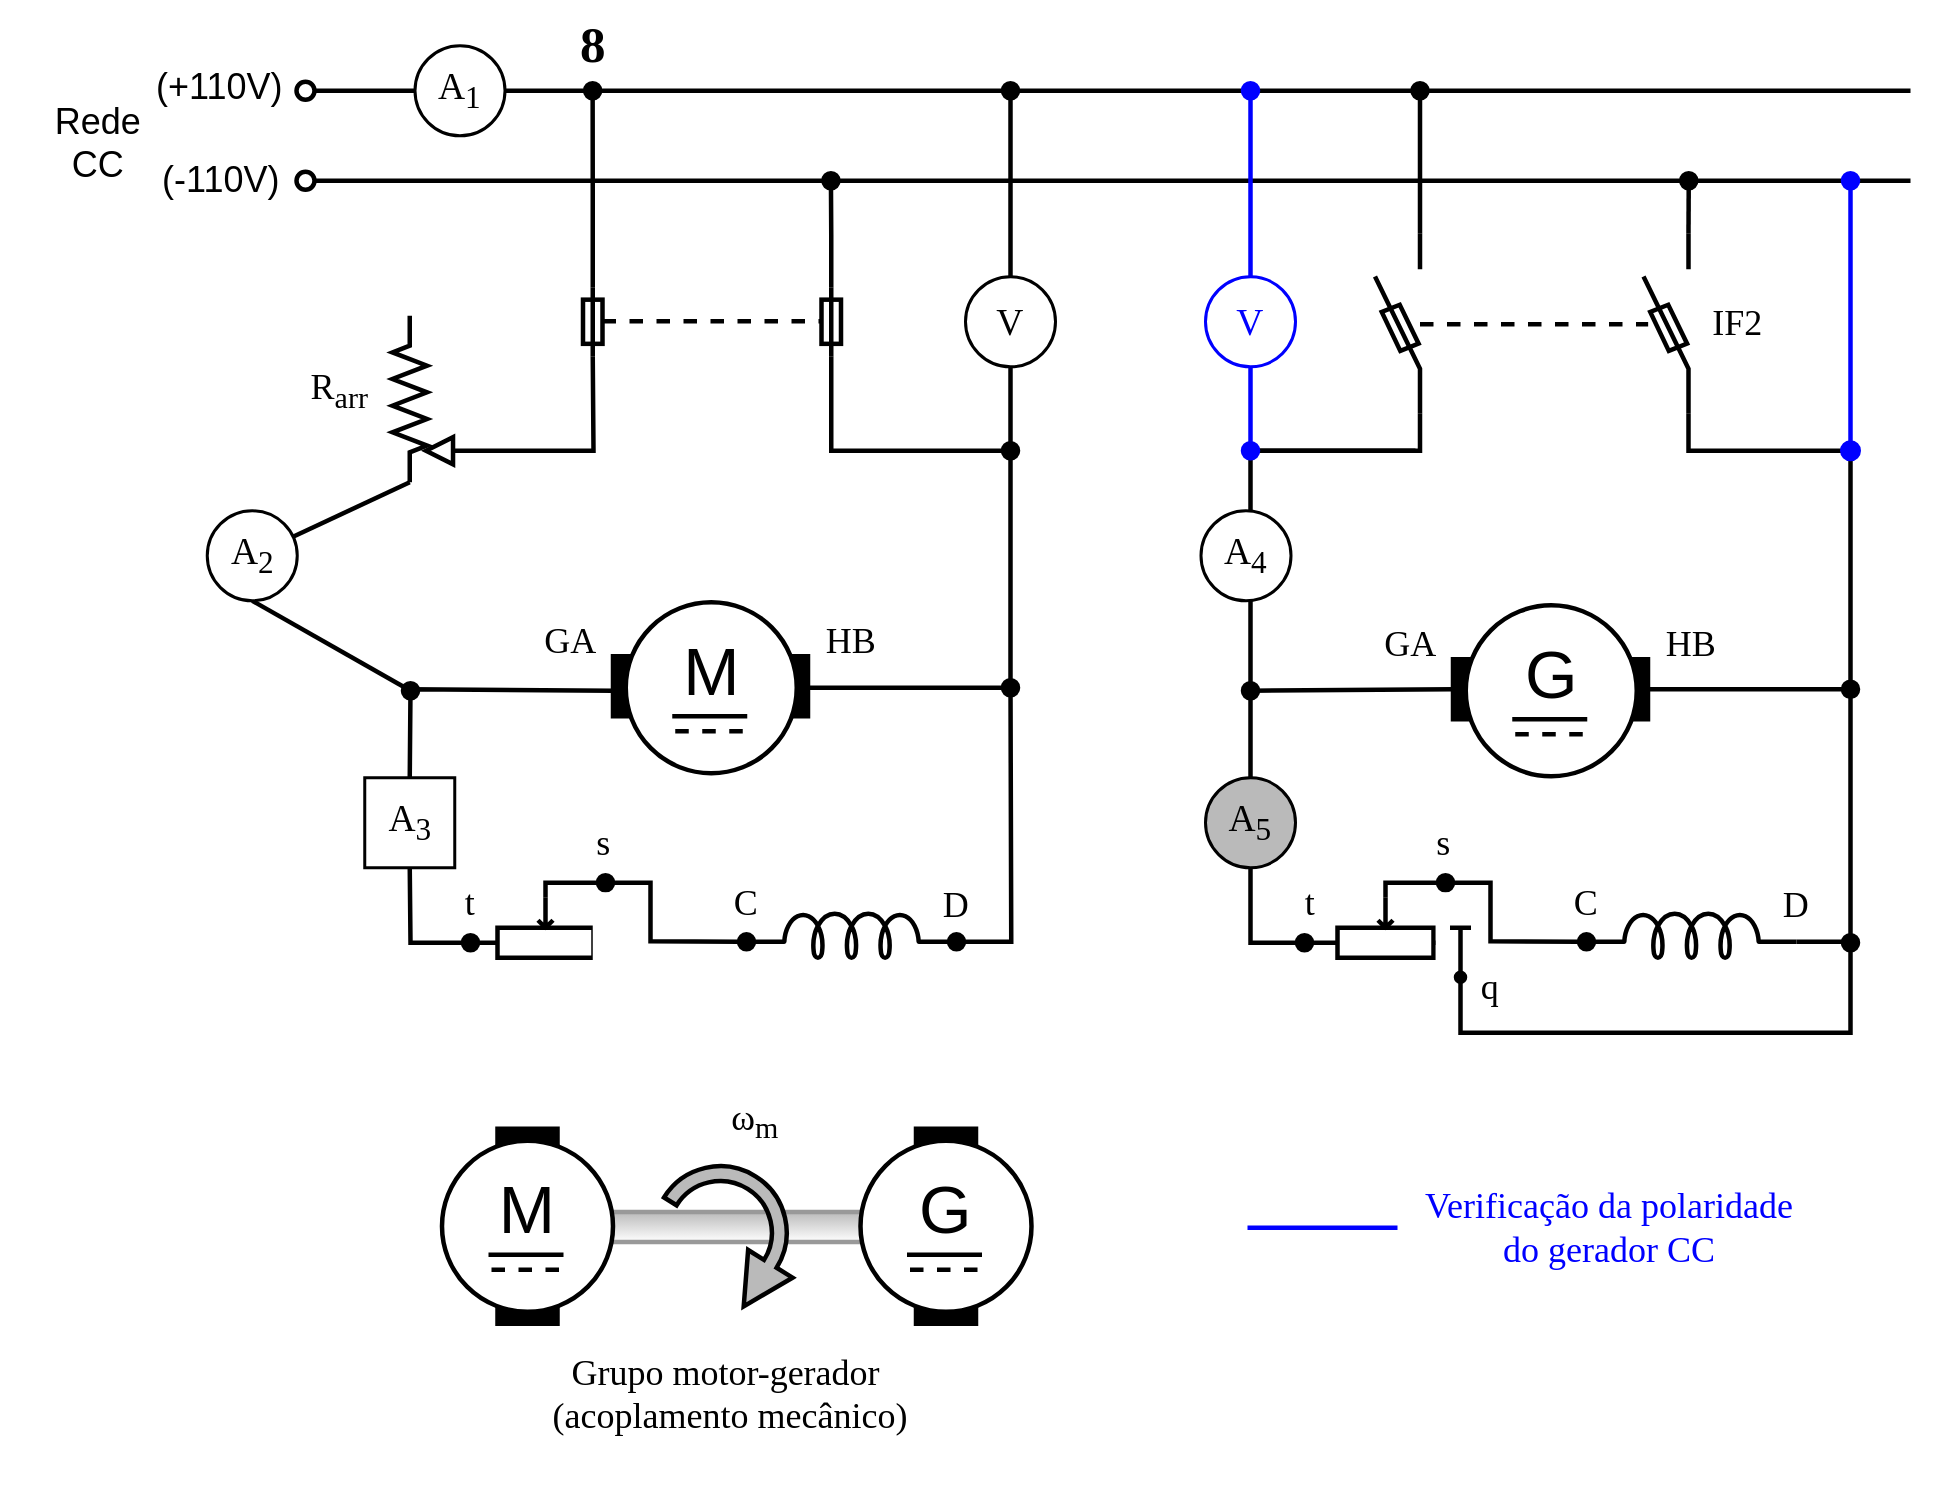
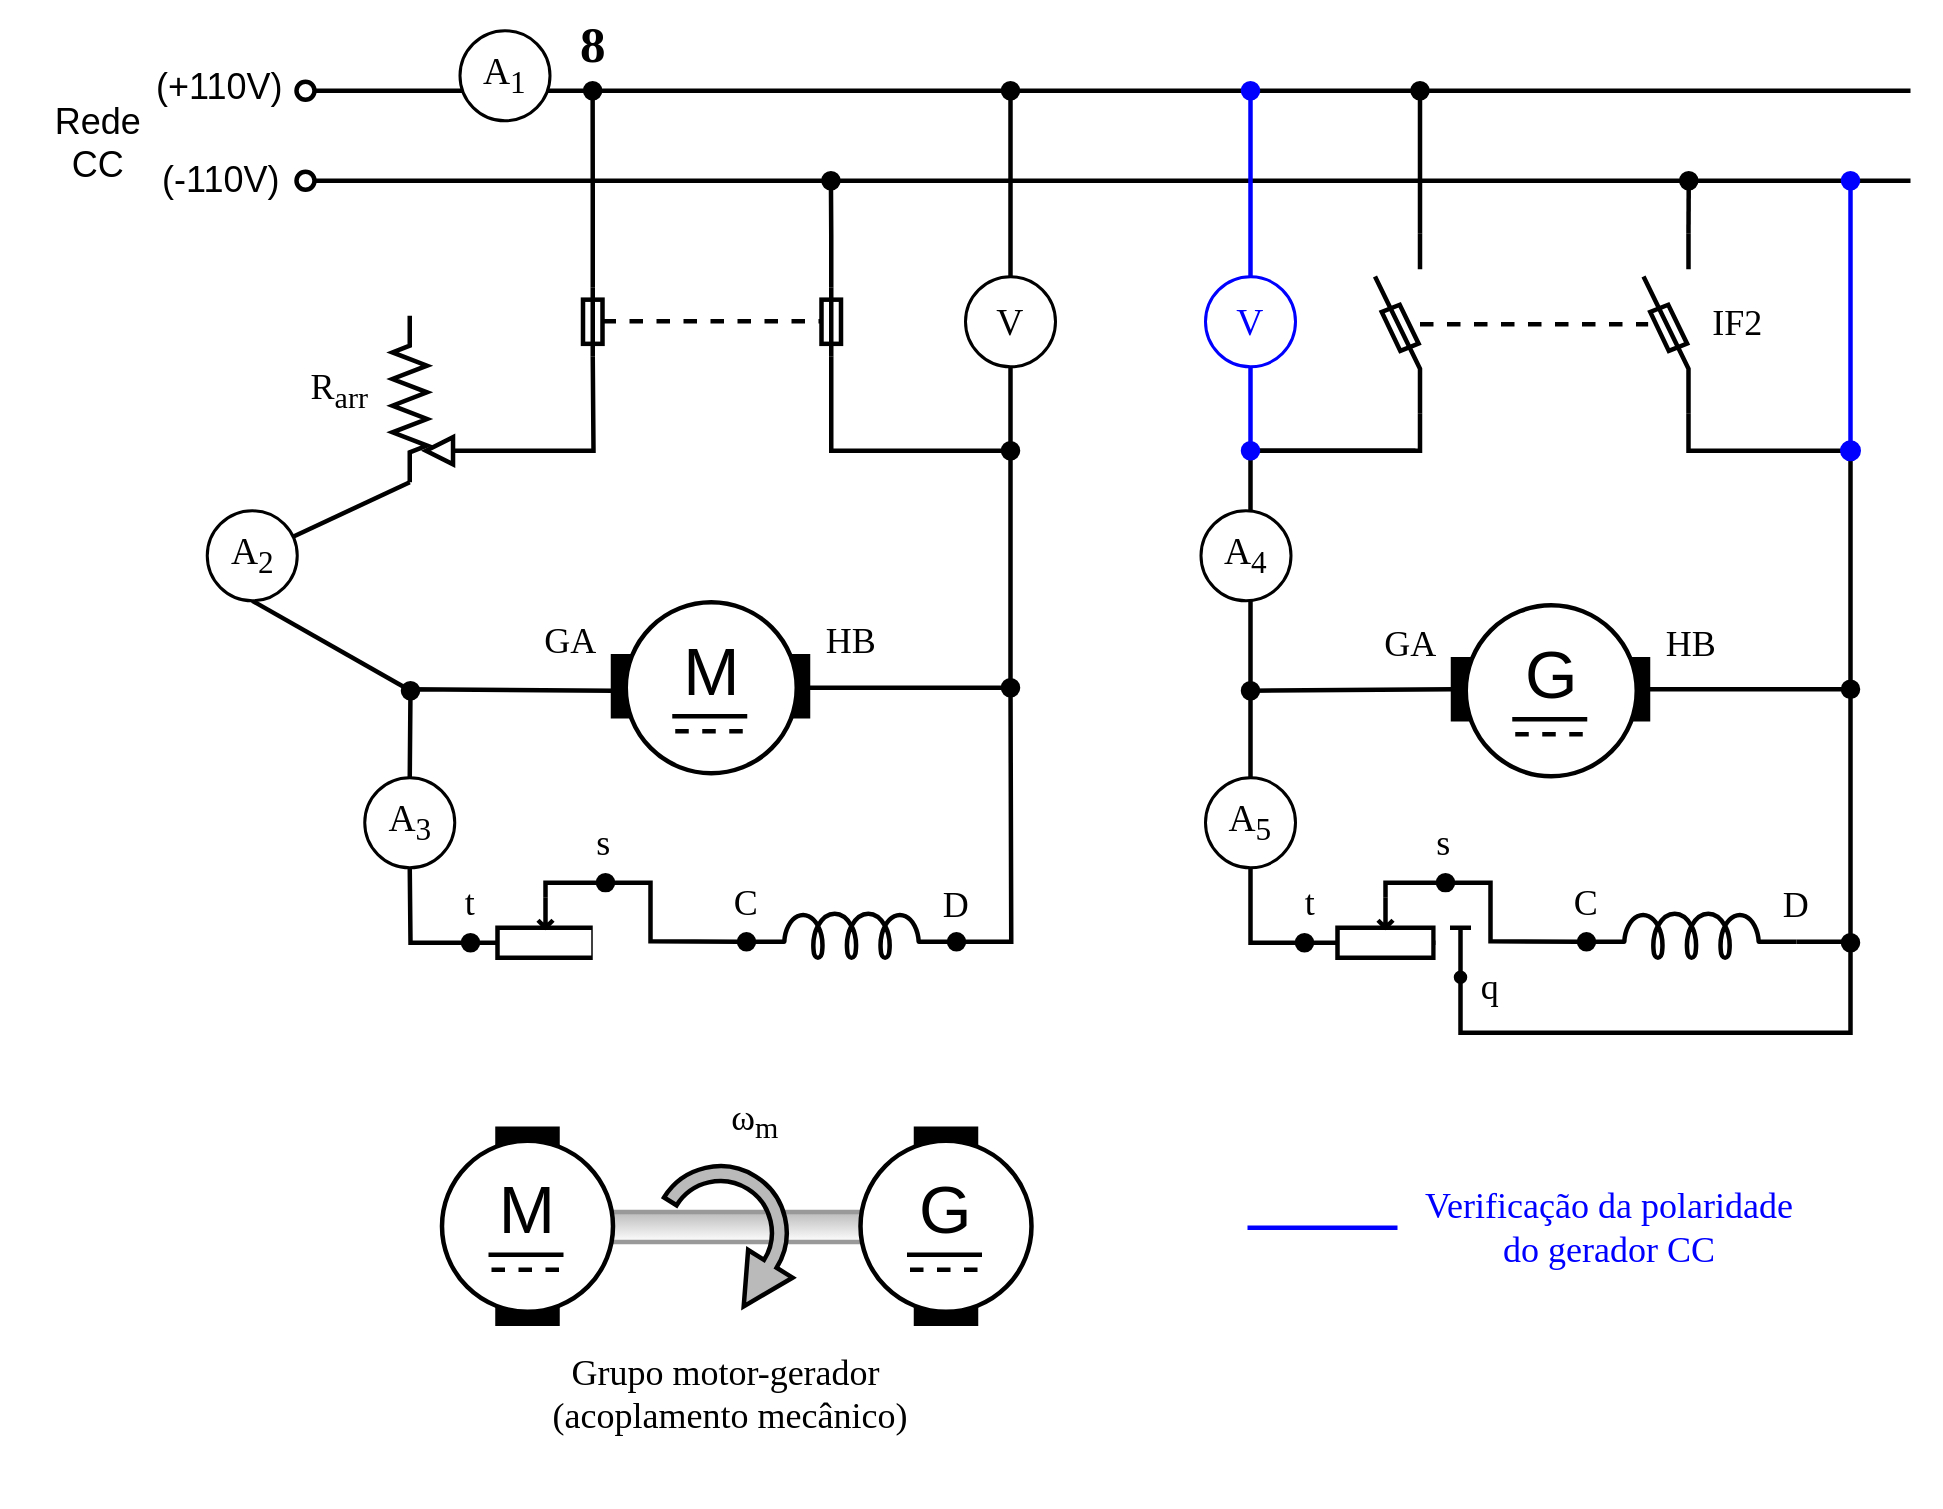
node "A1": moved (460, 91) -> (505, 76)
node "A3": shape rectangle -> ellipse
node "A5": fillcolor #bababa -> #ffffff
